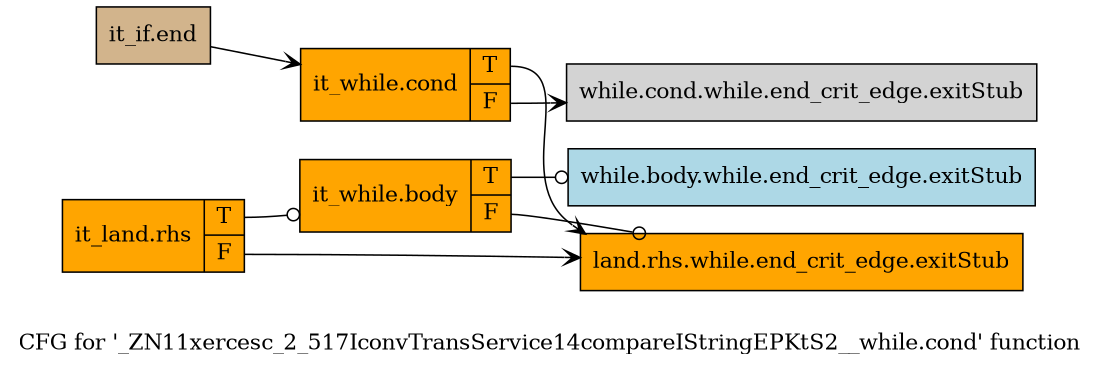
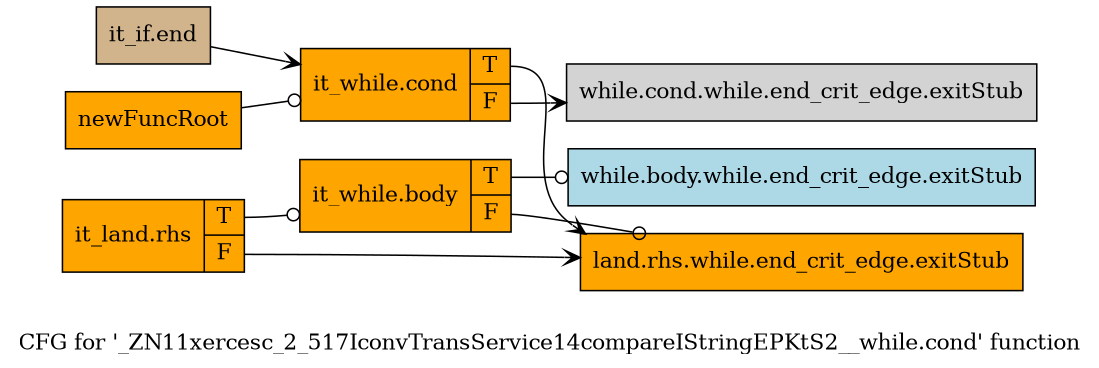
node "newFuncRoot": added
